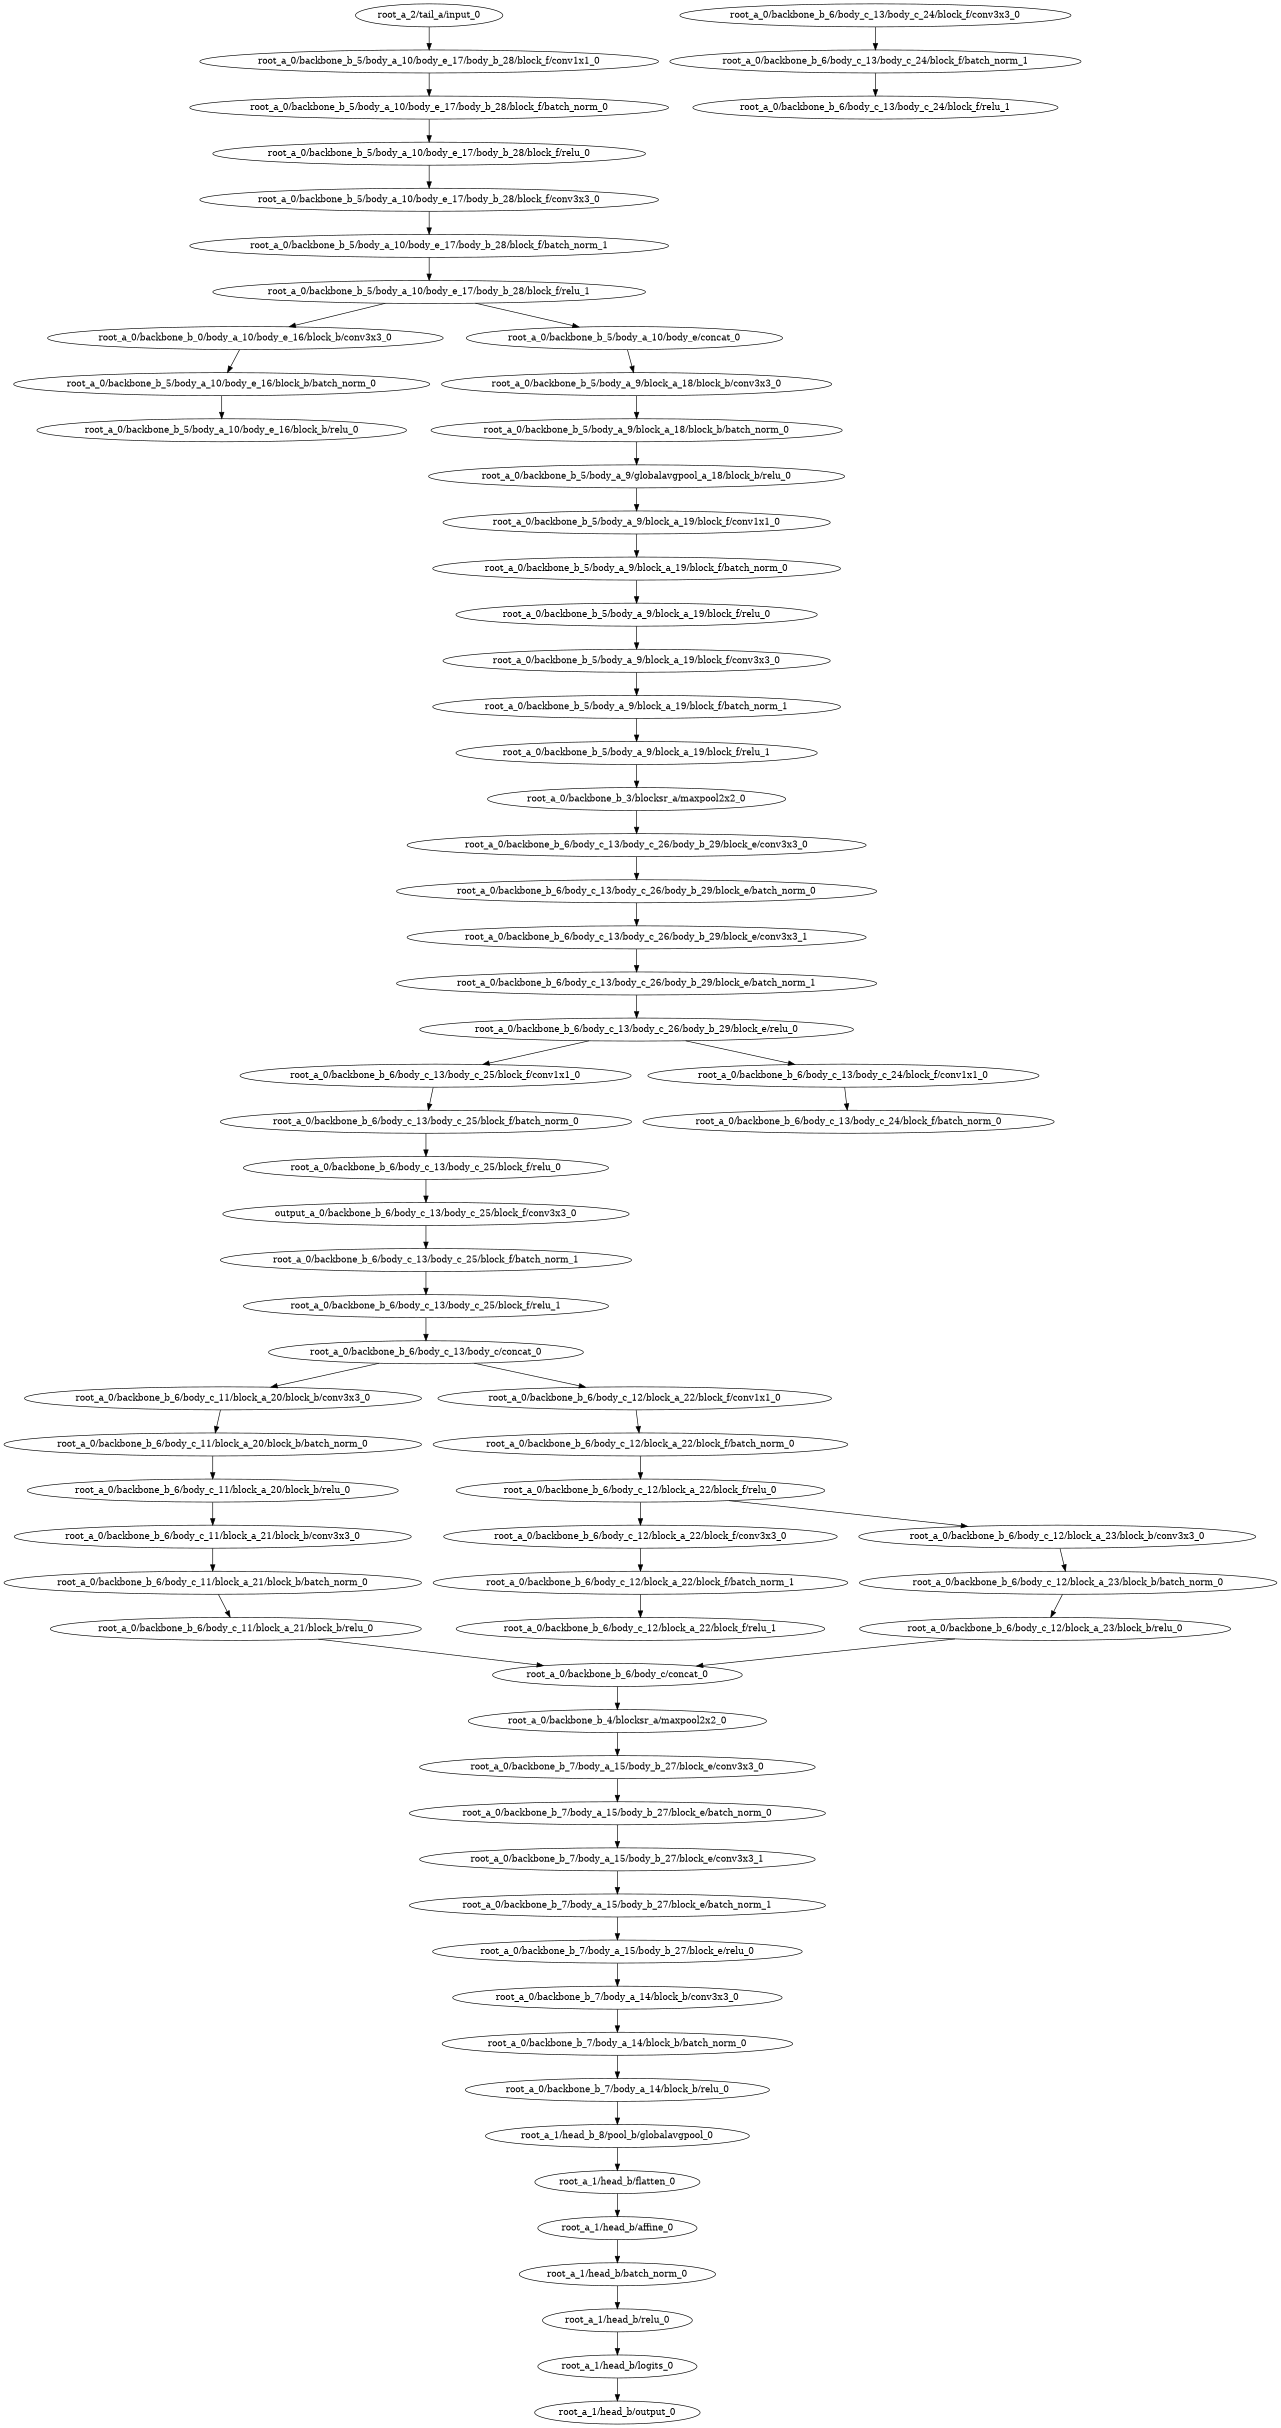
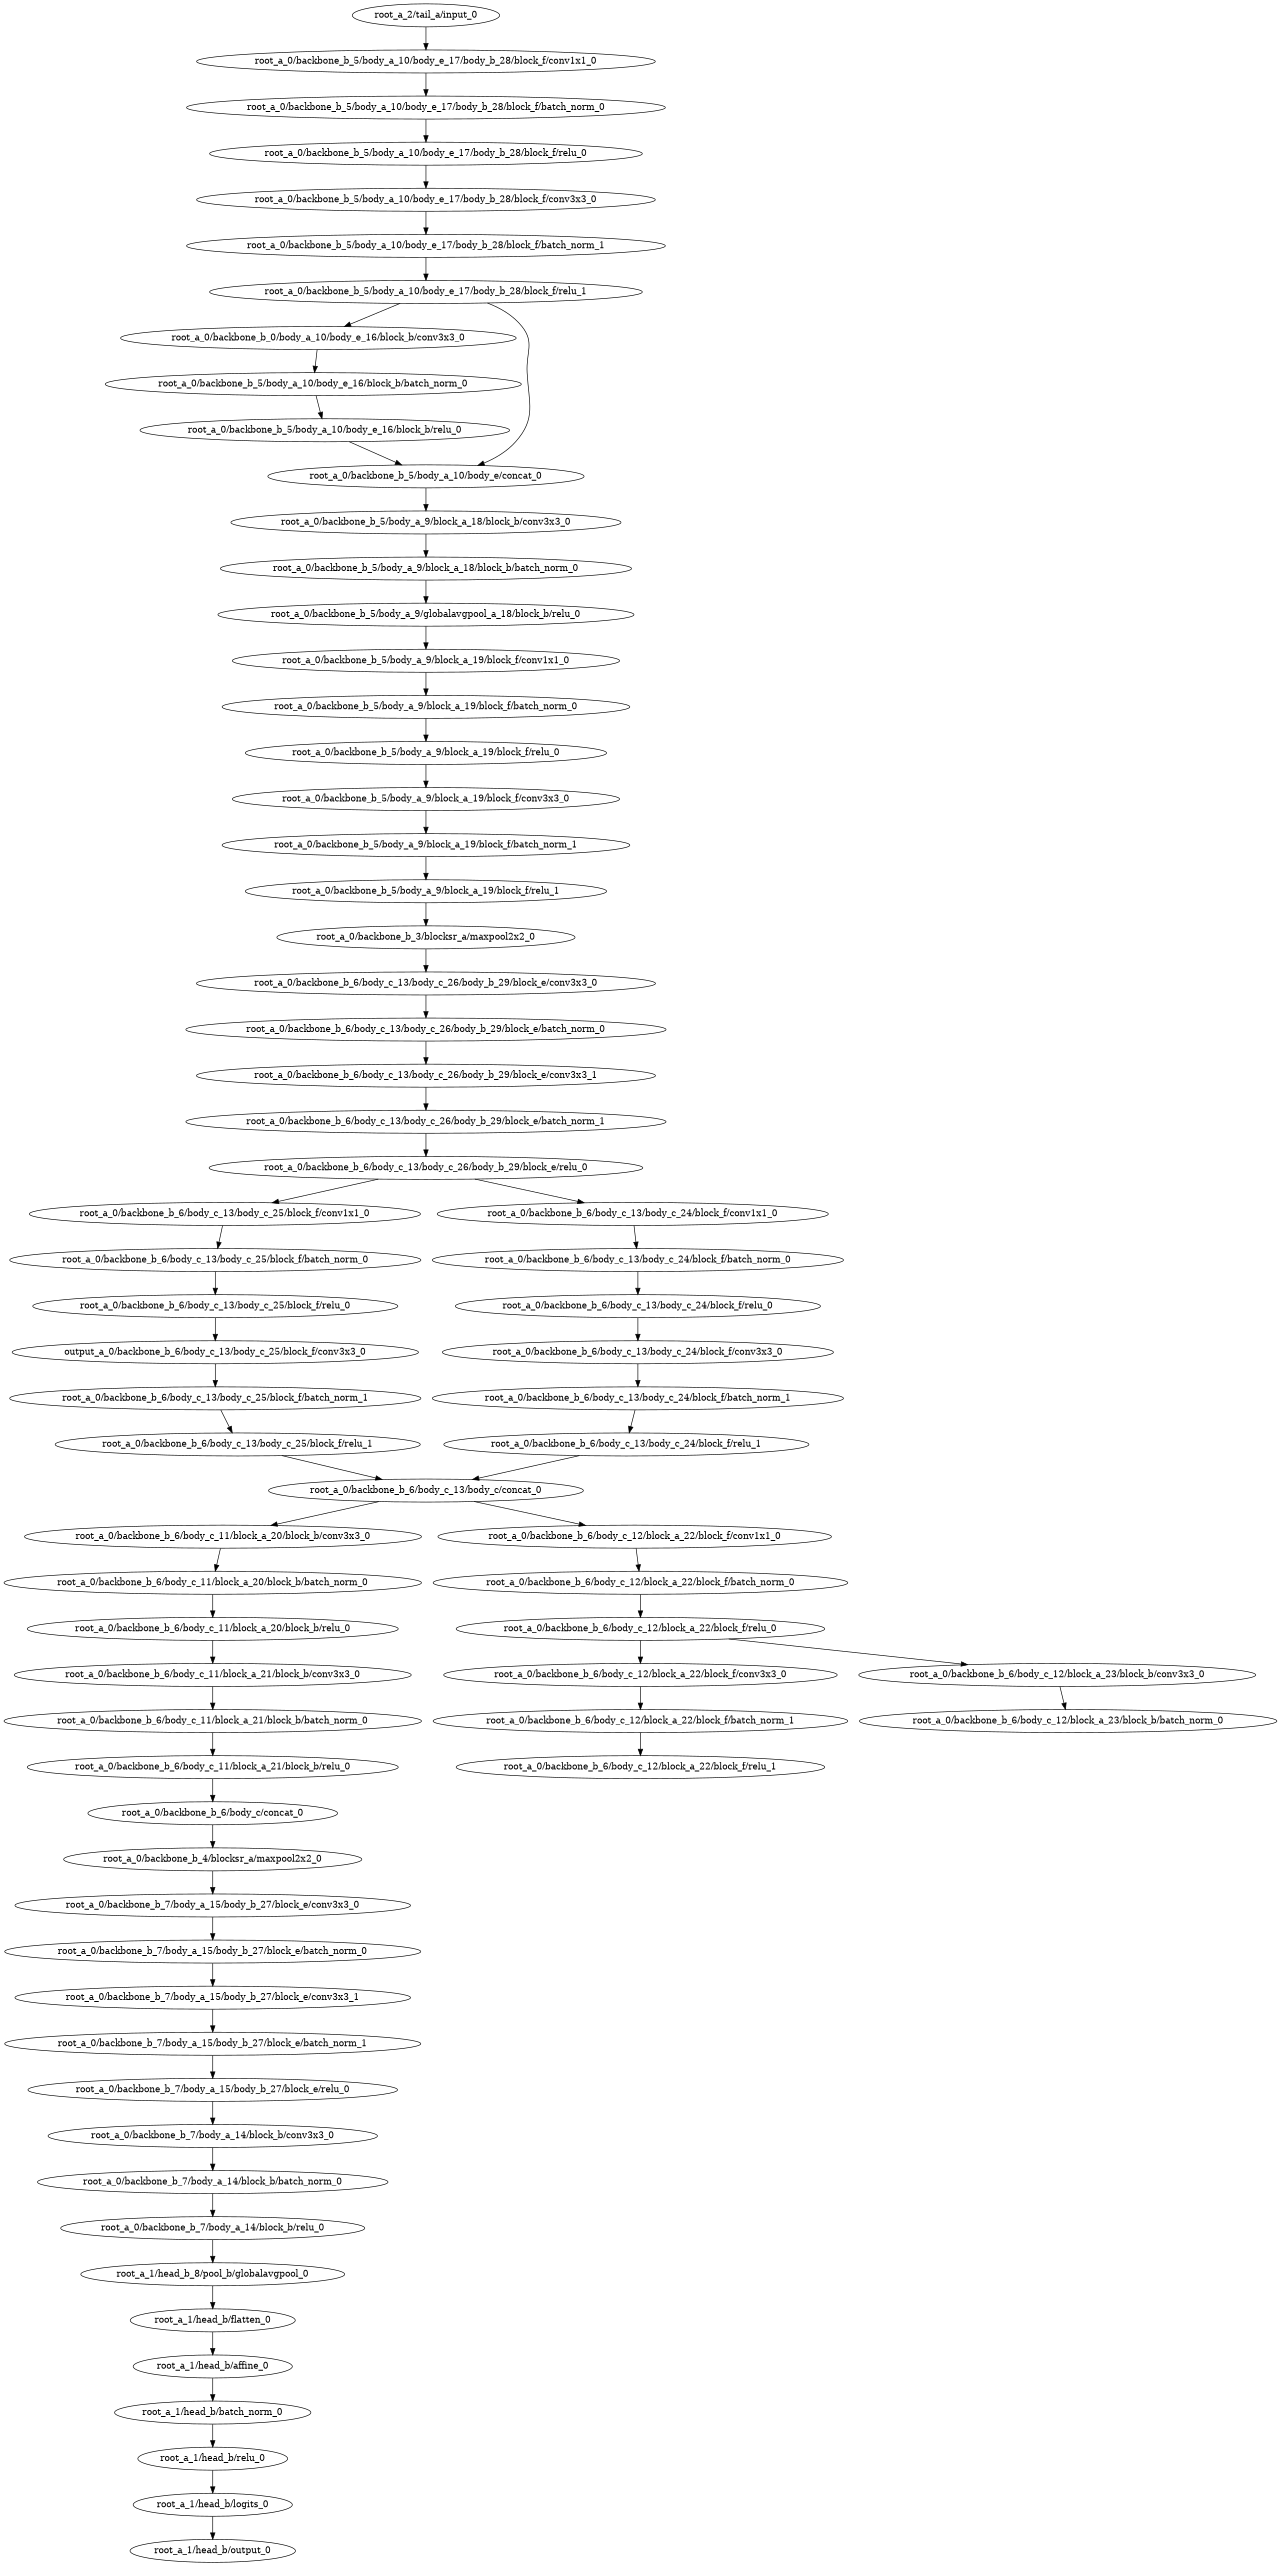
edge "root_a_0/backbone_b_5/body_a_10/body_e_16/block_b/relu_0" -> "root_a_0/backbone_b_5/body_a_10/body_e/concat_0": added
node "root_a_0/backbone_b_6/body_c_13/body_c_24/block_f/relu_0": added
edge "root_a_0/backbone_b_6/body_c_13/body_c_24/block_f/relu_1" -> "root_a_0/backbone_b_6/body_c_13/body_c/concat_0": added
node "root_a_0/backbone_b_6/body_c_12/block_a_23/block_b/relu_0": removed
